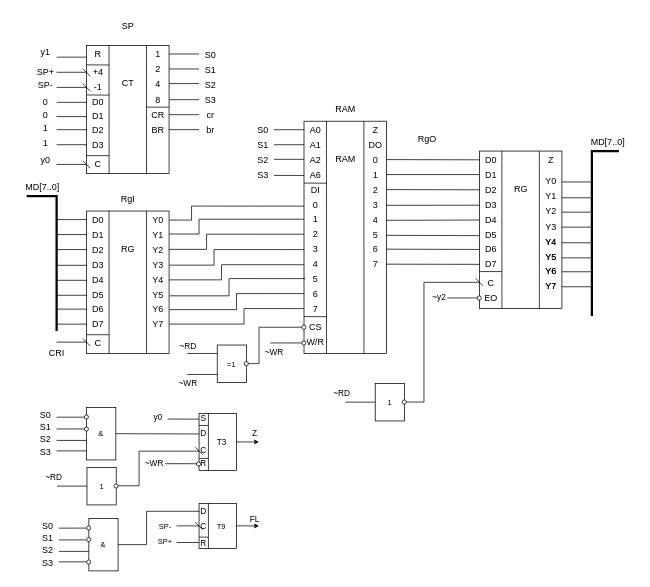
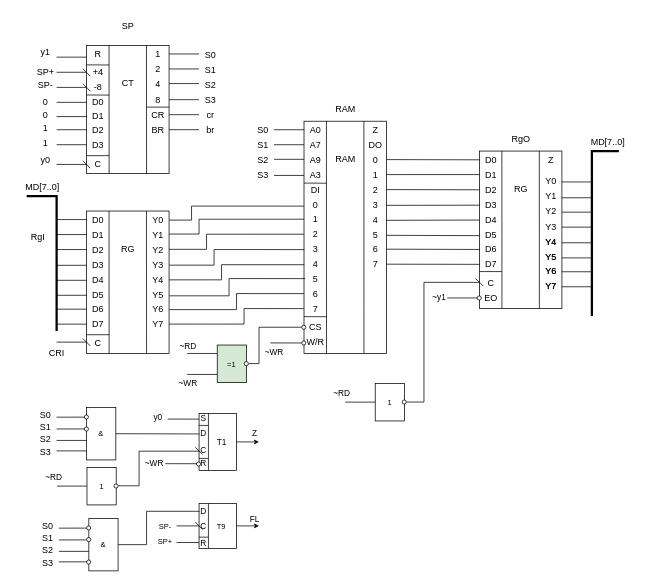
node "-1": label "-1" -> "-8"
node "RgO": moved (427, 140) -> (521, 140)
node "A1": label "A1" -> "A7"
node "A2": label "A2" -> "A9"
node "A6": label "A6" -> "A3"
node "RgI": moved (128, 200) -> (38, 237)
node "~y2": label "~y2" -> "~y1"
node "=1": fillcolor #ffffff -> #d5e8d4
node "T3": label "T3" -> "T1"
